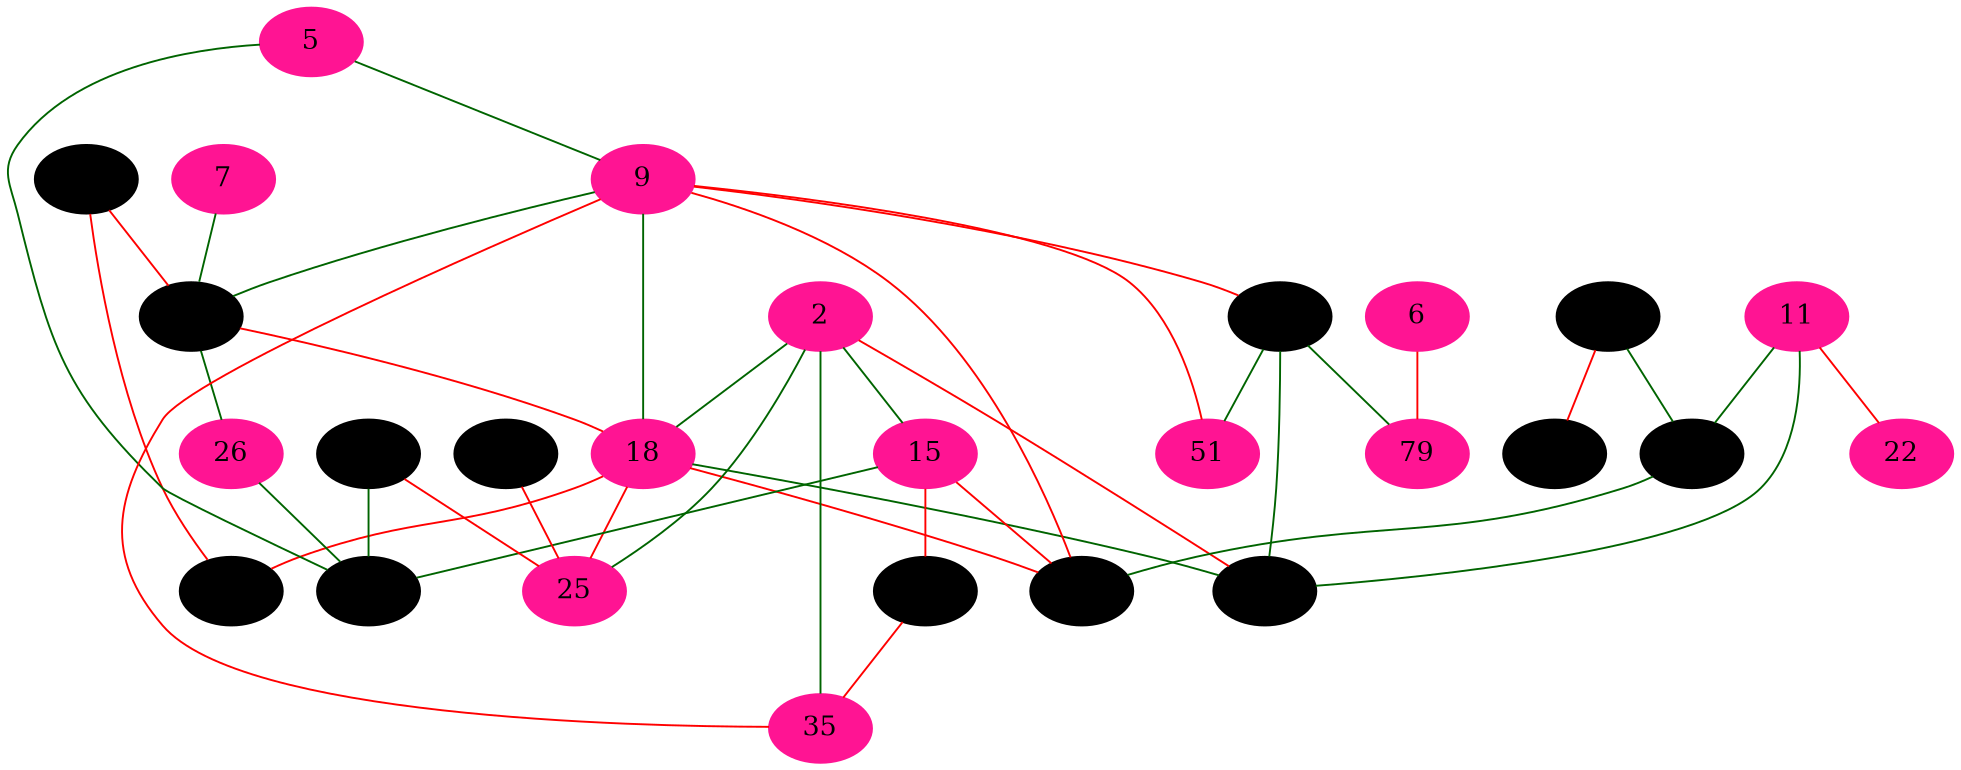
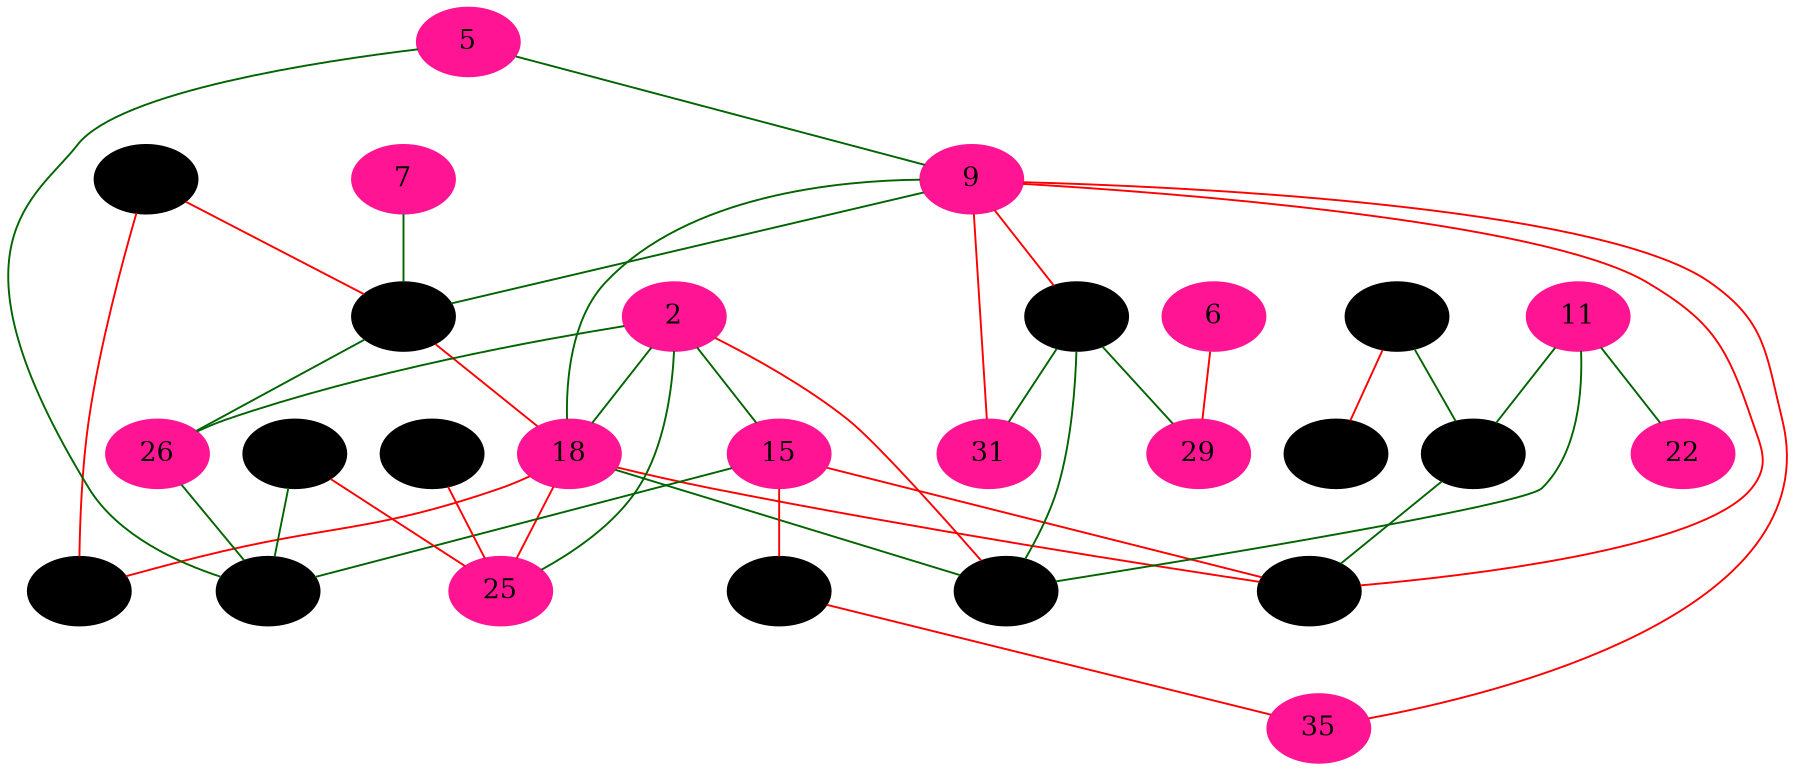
edge "11" -- "22": color red -> darkgreen
node "51": label "51" -> "31"
node "79": label "79" -> "29"
edge "2" -- "35": now "2" -- "26"
